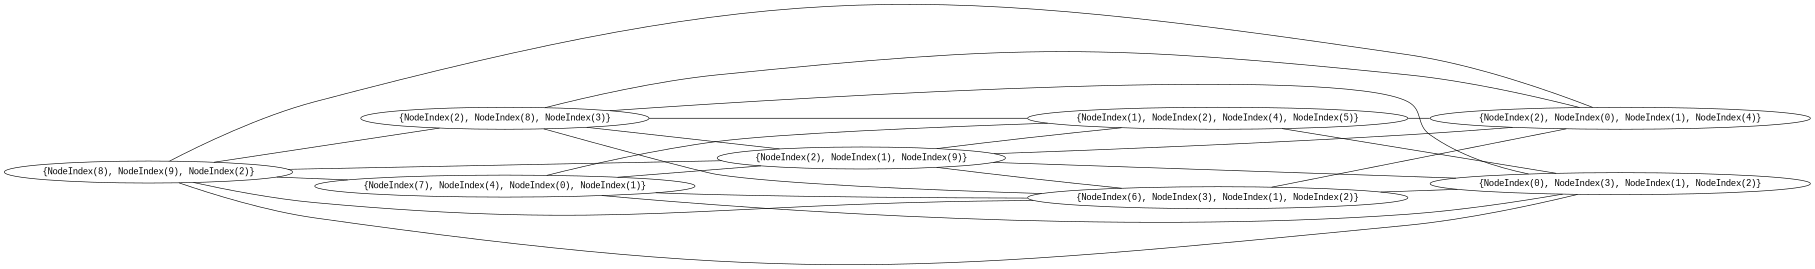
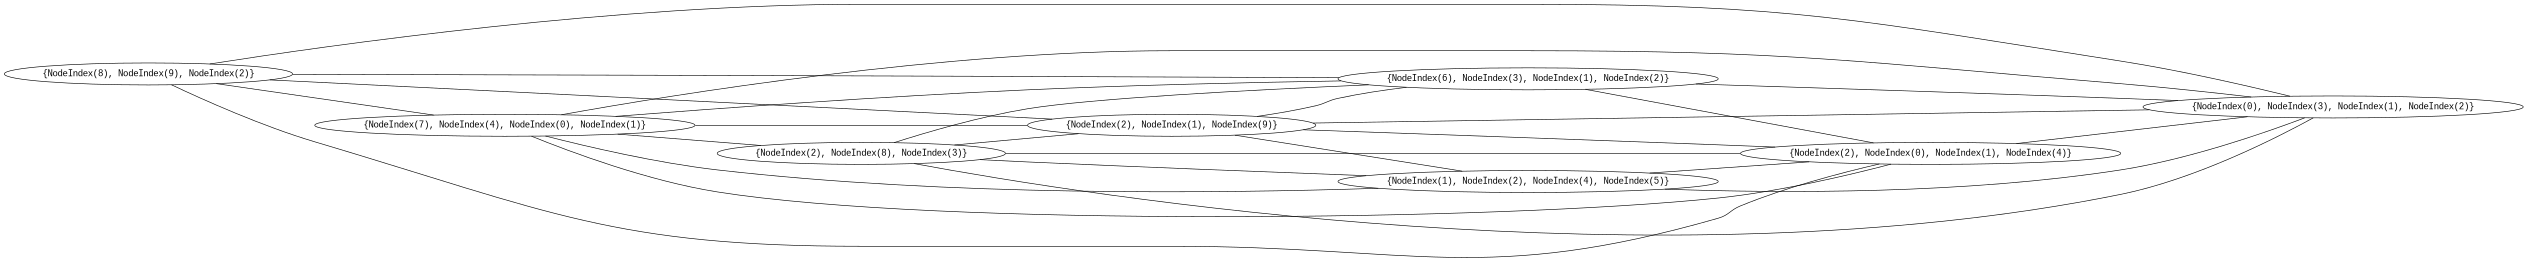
edge "{NodeIndex(0), NodeIndex(3), NodeIndex(1), NodeIndex(2)}" -- "{NodeIndex(2), NodeIndex(0), NodeIndex(1), NodeIndex(4)}": added
edge "{NodeIndex(2), NodeIndex(8), NodeIndex(3)}" -- "{NodeIndex(8), NodeIndex(9), NodeIndex(2)}": now "{NodeIndex(2), NodeIndex(8), NodeIndex(3)}" -- "{NodeIndex(7), NodeIndex(4), NodeIndex(0), NodeIndex(1)}"
edge "{NodeIndex(7), NodeIndex(4), NodeIndex(0), NodeIndex(1)}" -- "{NodeIndex(2), NodeIndex(0), NodeIndex(1), NodeIndex(4)}": added
